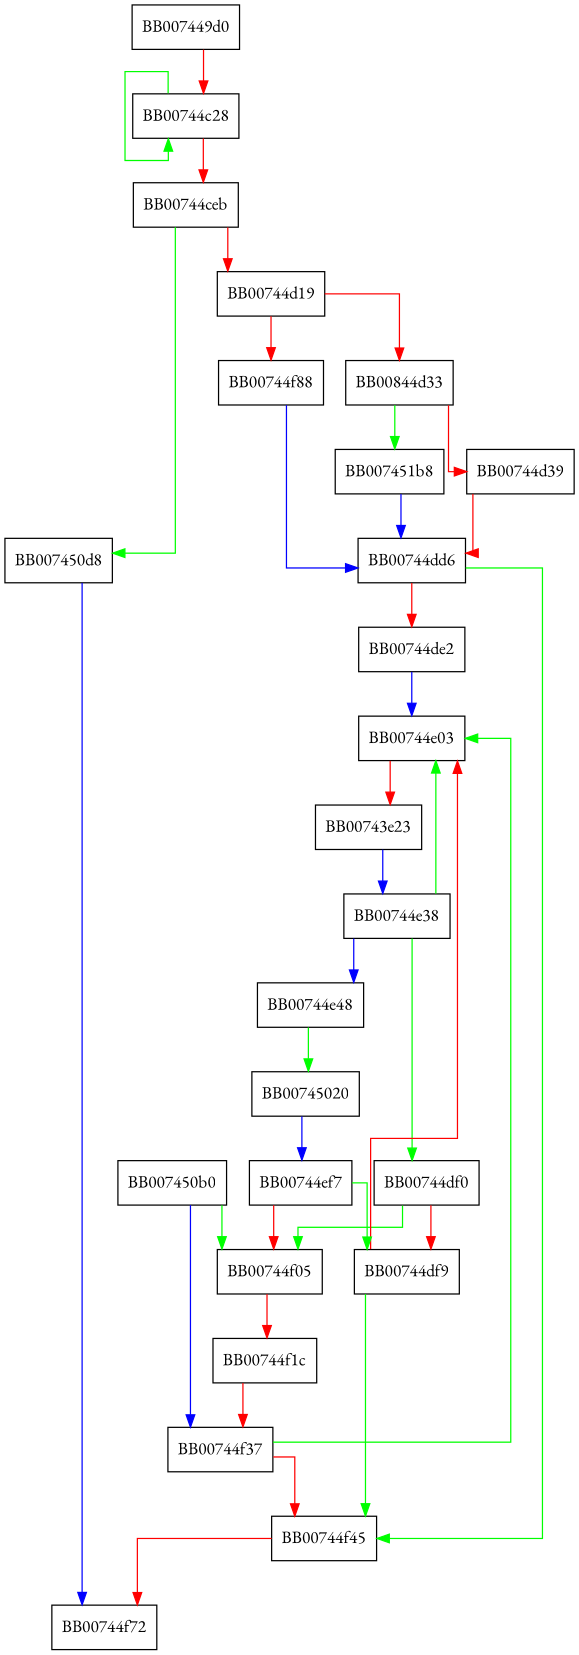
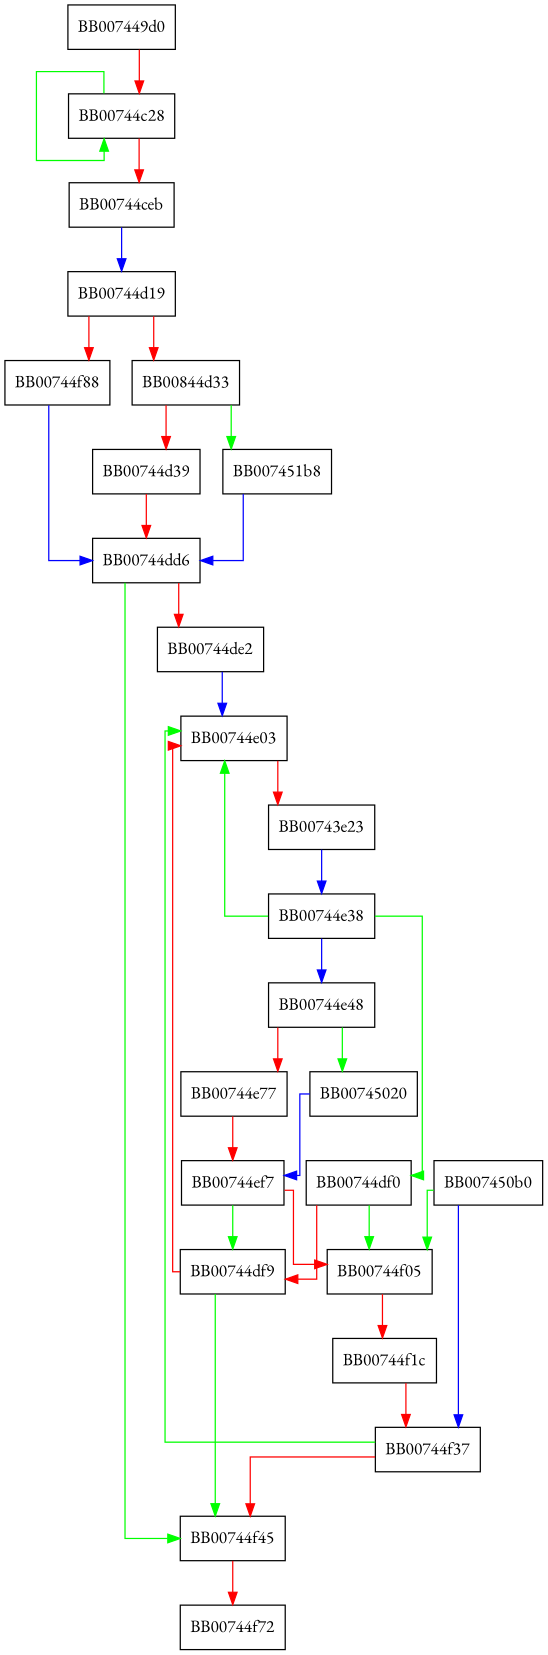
edge "BB00744ceb" -> "BB00744d19": color red -> blue
node "BB007450d8": removed
node "BB00744e77": added
